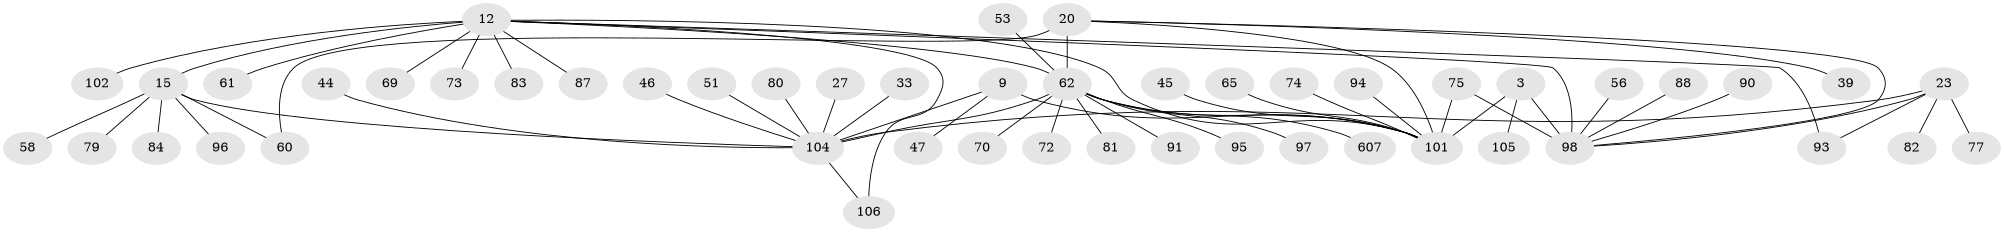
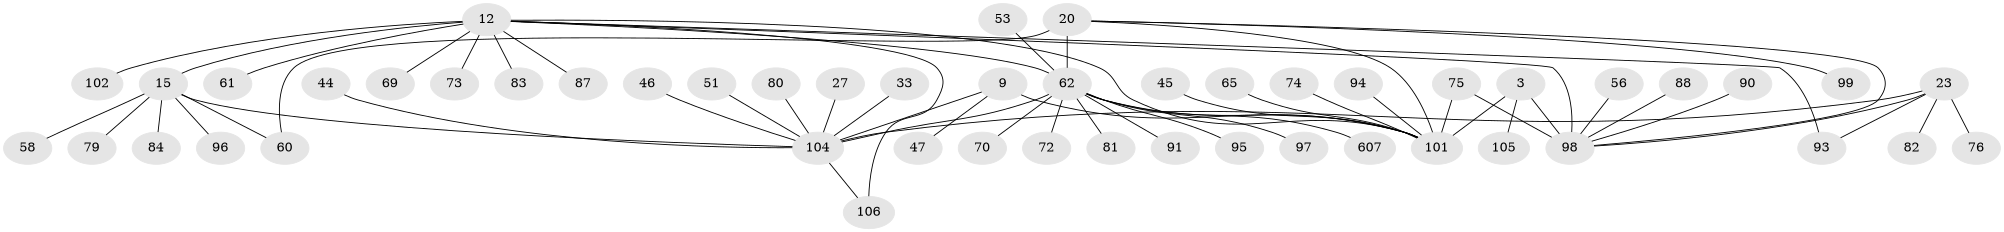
node "39": label "39" -> "99"
node "77": label "77" -> "76"
